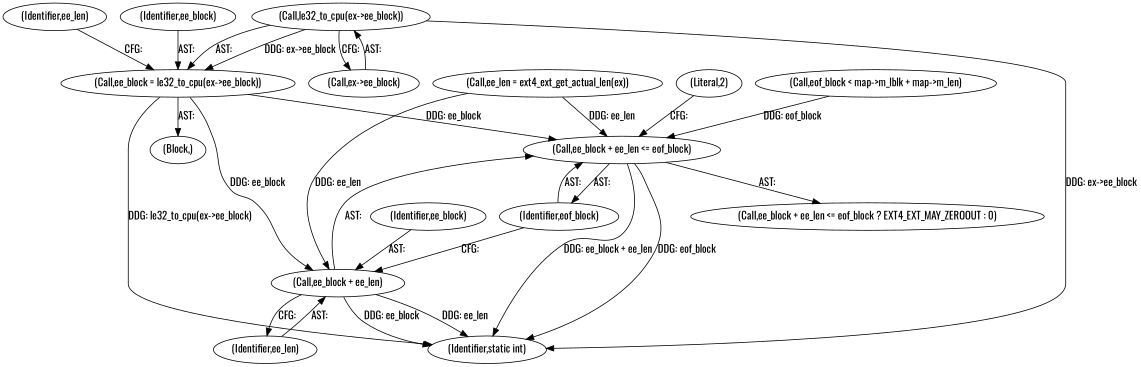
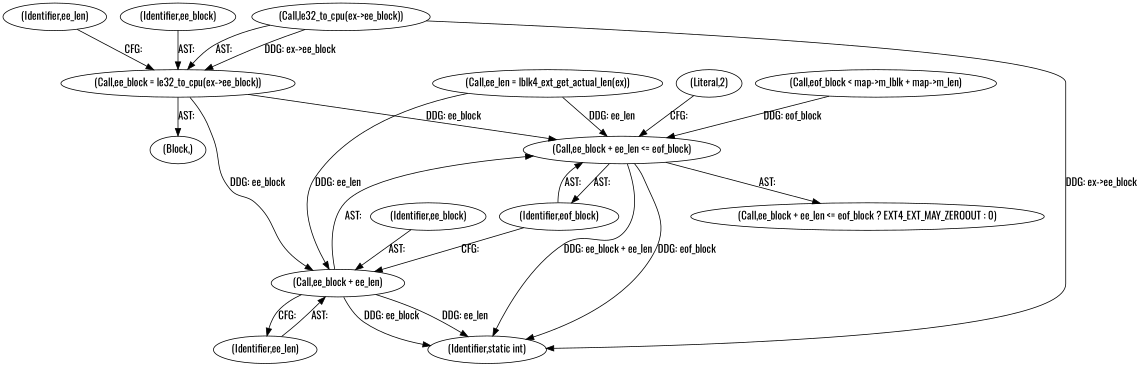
node "(Call,ex->ee_block)": removed
node "(Call,ee_len = ext4_ext_get_actual_len(ex))": label "(Call,ee_len = ext4_ext_get_actual_len(ex))" -> "(Call,ee_len = lblk4_ext_get_actual_len(ex))"
edge "(Call,ee_block = le32_to_cpu(ex->ee_block))" -> "(Identifier,static int)": removed, label "DDG: le32_to_cpu(ex->ee_block)"
